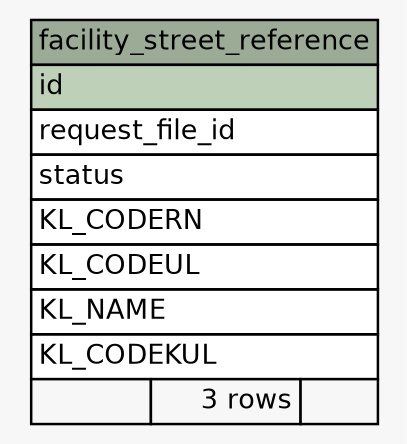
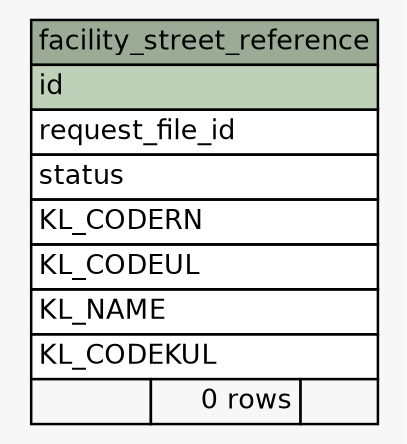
node "facility_street_reference": text "3 rows" -> "0 rows"
